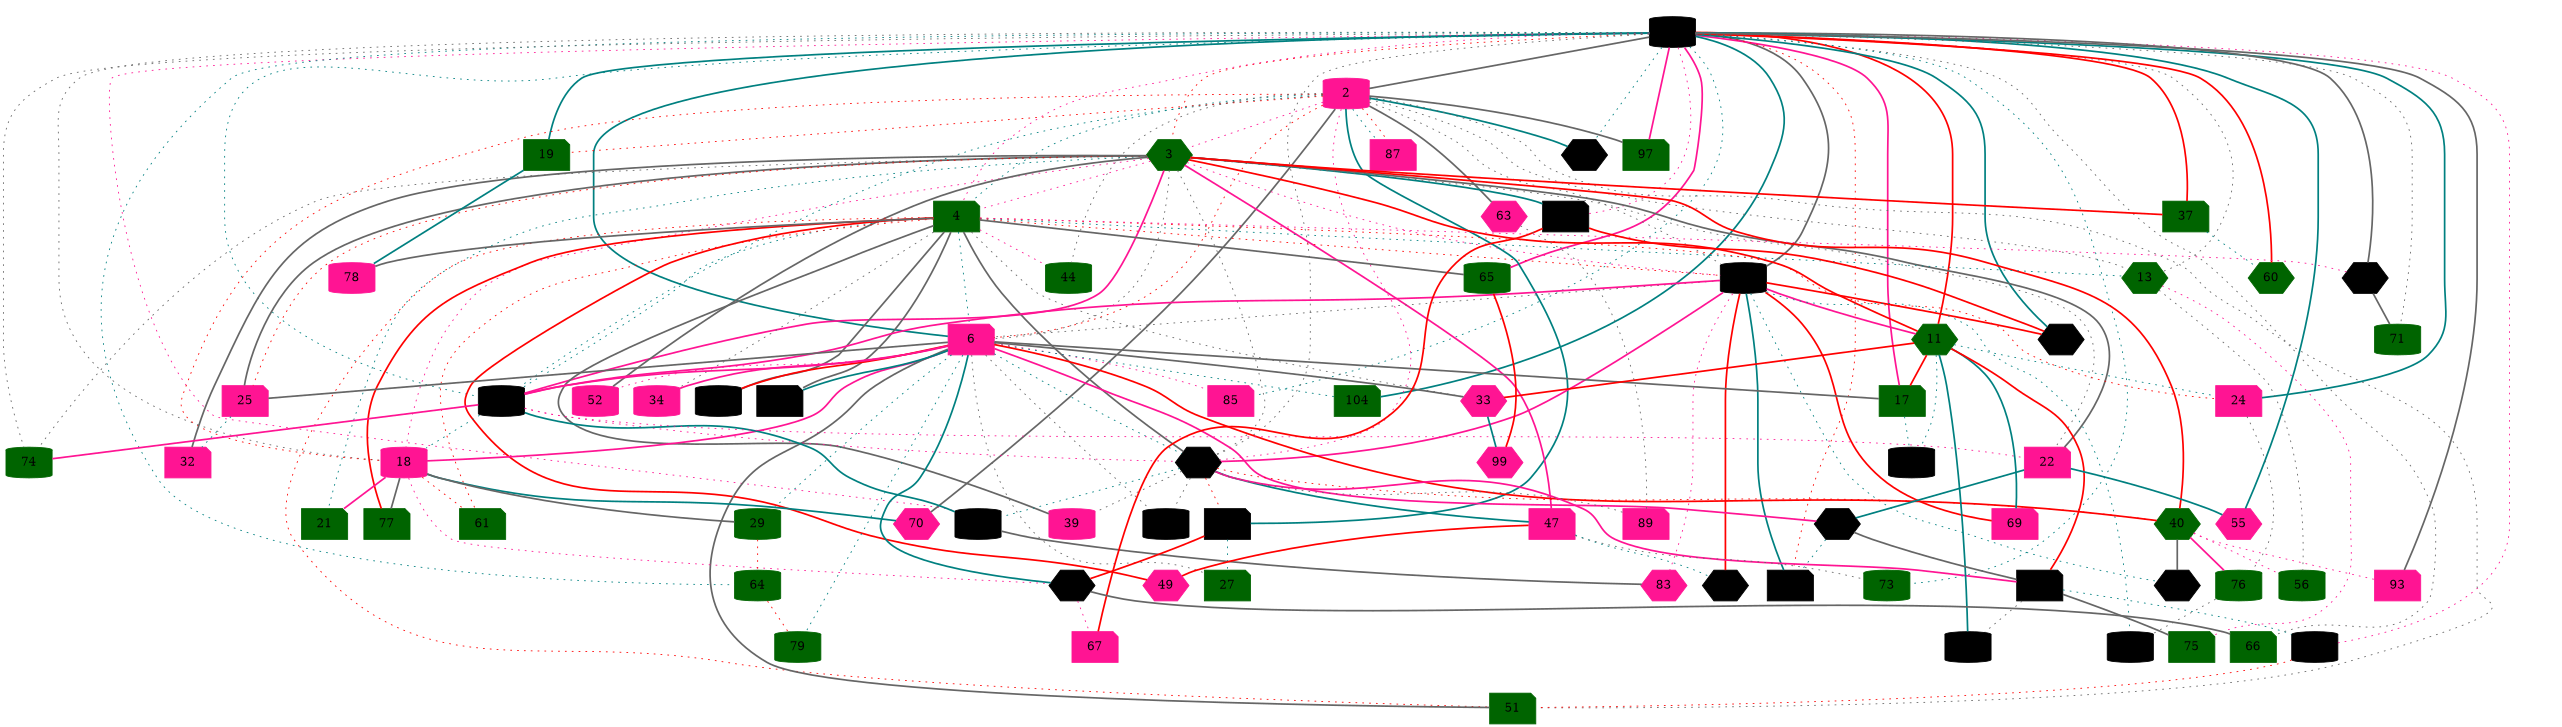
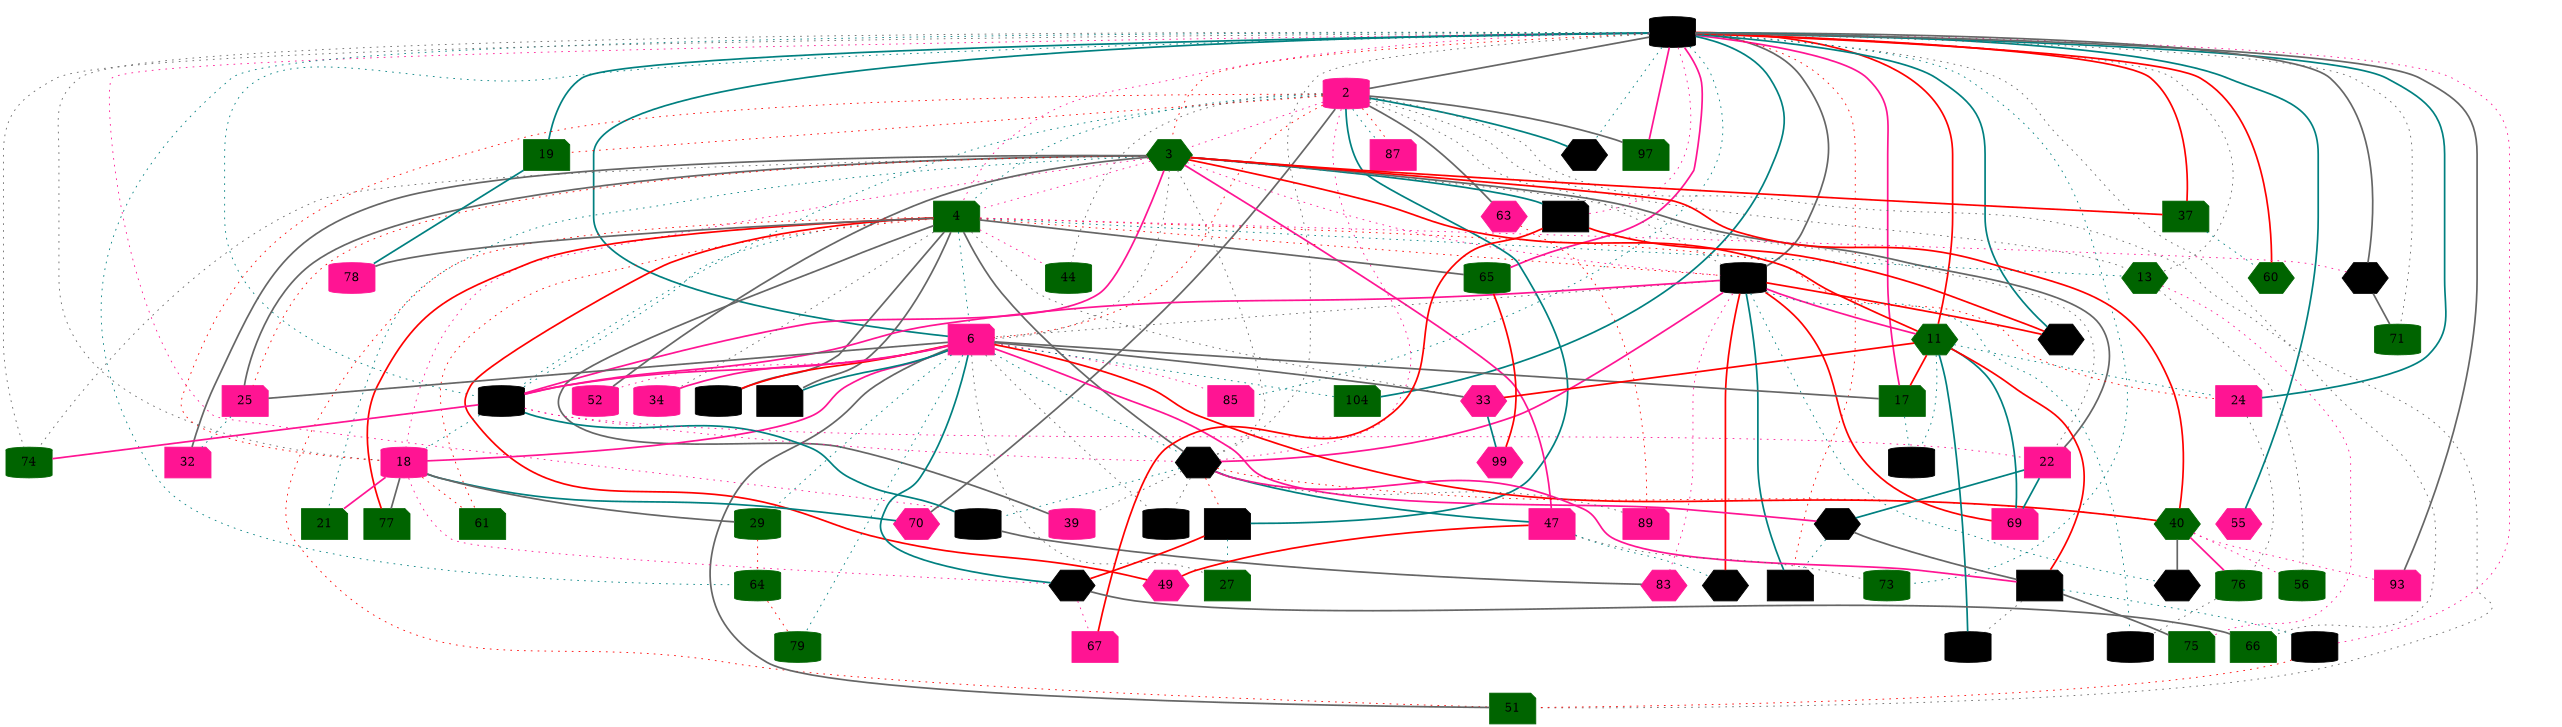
edge "63" -- "89": color gray40 -> red
edge "22" -- "55": now "22" -- "69"
